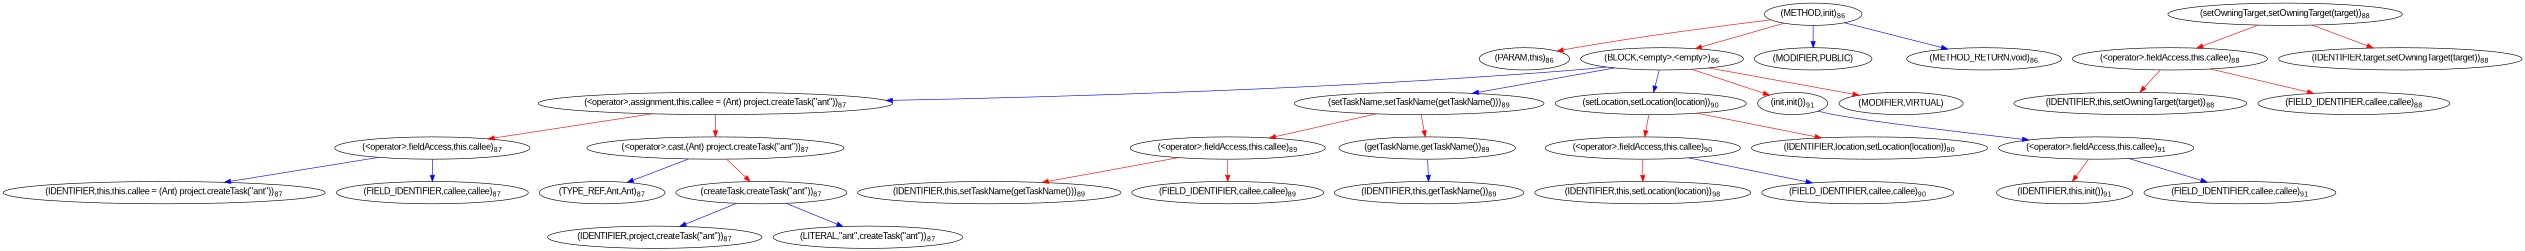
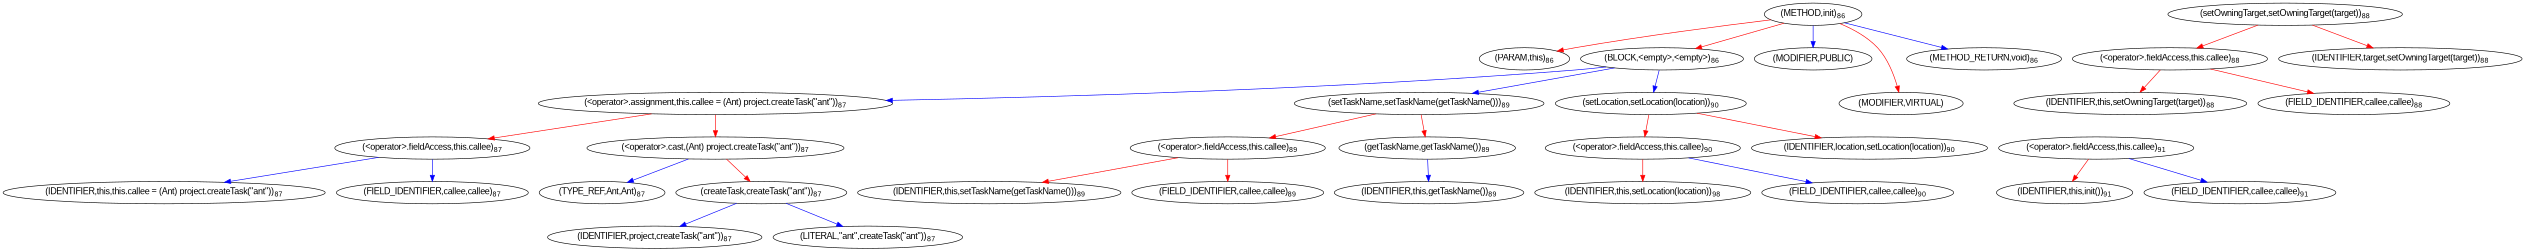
edge "(BLOCK,<empty>,<empty>)" -> "(MODIFIER,VIRTUAL)": now "(METHOD,init)" -> "(MODIFIER,VIRTUAL)"
node "(init,init())": removed
